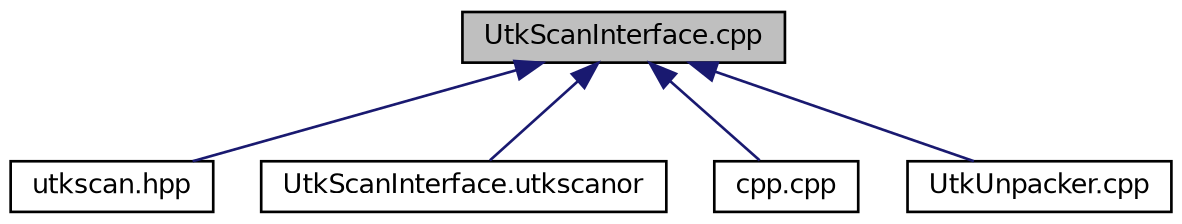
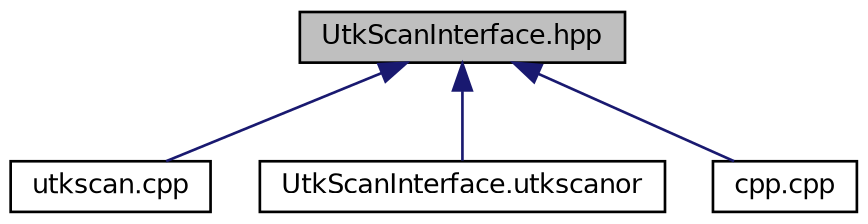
node "UtkScanInterface.cpp": label "UtkScanInterface.cpp" -> "UtkScanInterface.hpp"
node "utkscan.hpp": label "utkscan.hpp" -> "utkscan.cpp"
node "UtkUnpacker.cpp": removed
